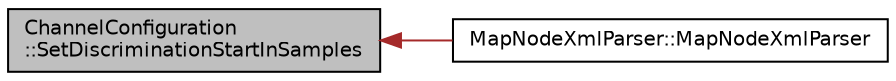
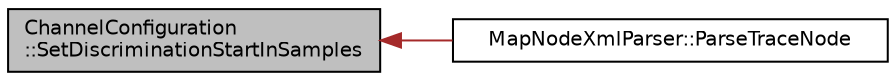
node "MapNodeXmlParser::MapNodeXmlParser": label "MapNodeXmlParser::MapNodeXmlParser" -> "MapNodeXmlParser::ParseTraceNode"
